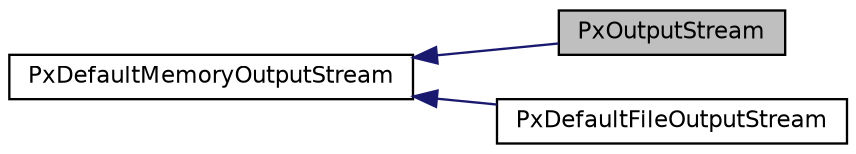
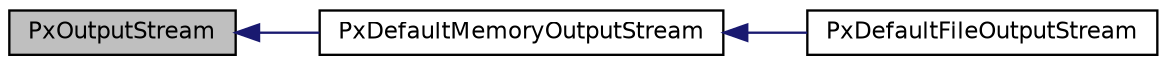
edge "PxOutputStream" -> "PxDefaultMemoryOutputStream": reversed
